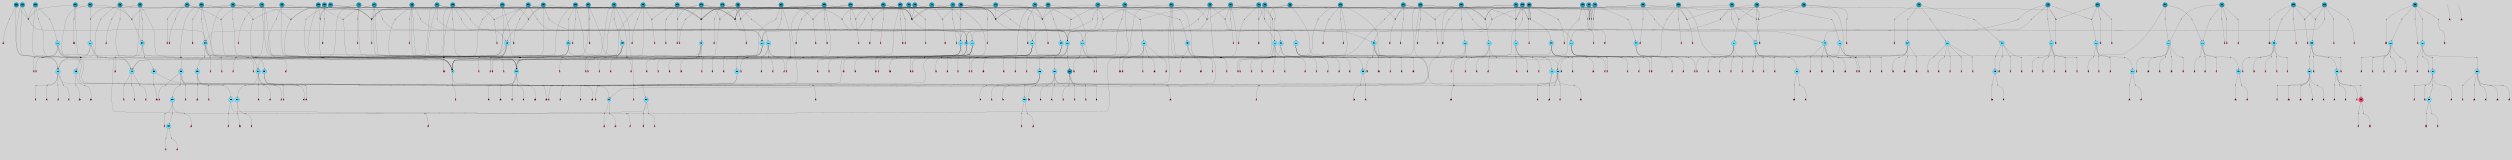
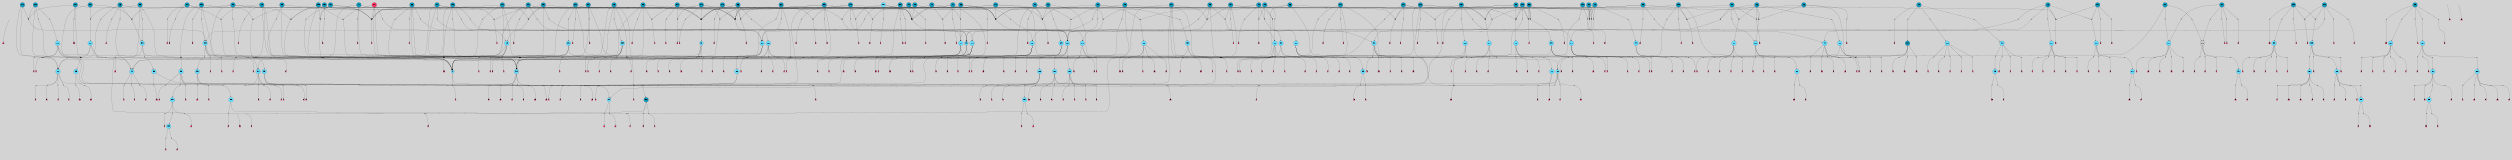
node "T333": removed
node "T762": fillcolor #1199bb -> #ff3366
node "T801": fillcolor #1199bb -> #66ddff
node "T647": fillcolor #66ddff -> #1199bb
node "T715": fillcolor #66ddff -> #cccccc
node "T586": fillcolor #1199bb -> #66ddff
node "T641": removed
node "T332": fillcolor #66ddff -> #1199bb
node "T892": fillcolor #ff3366 -> #66ddff
